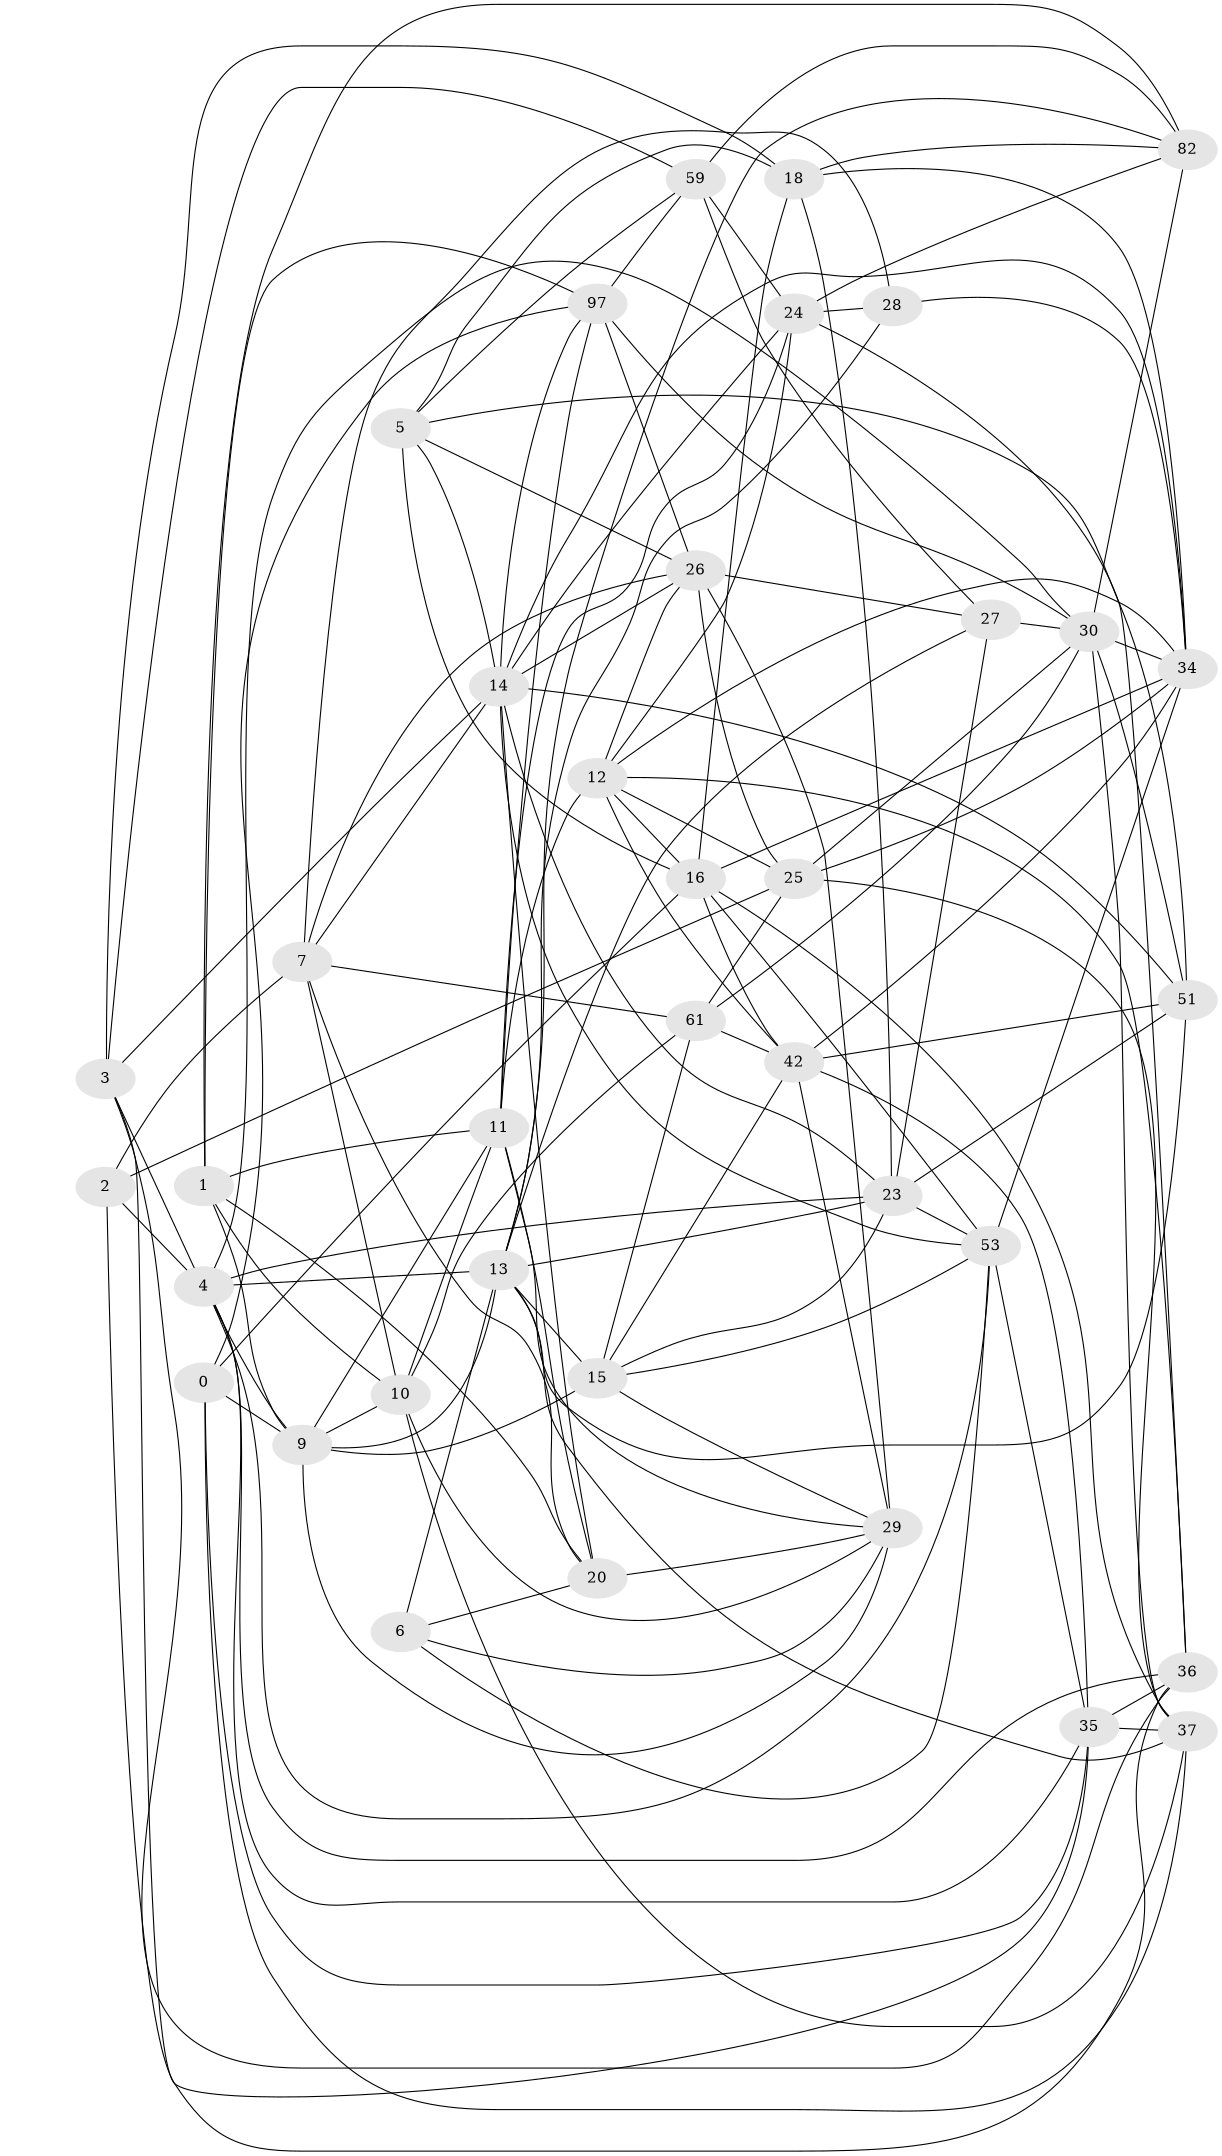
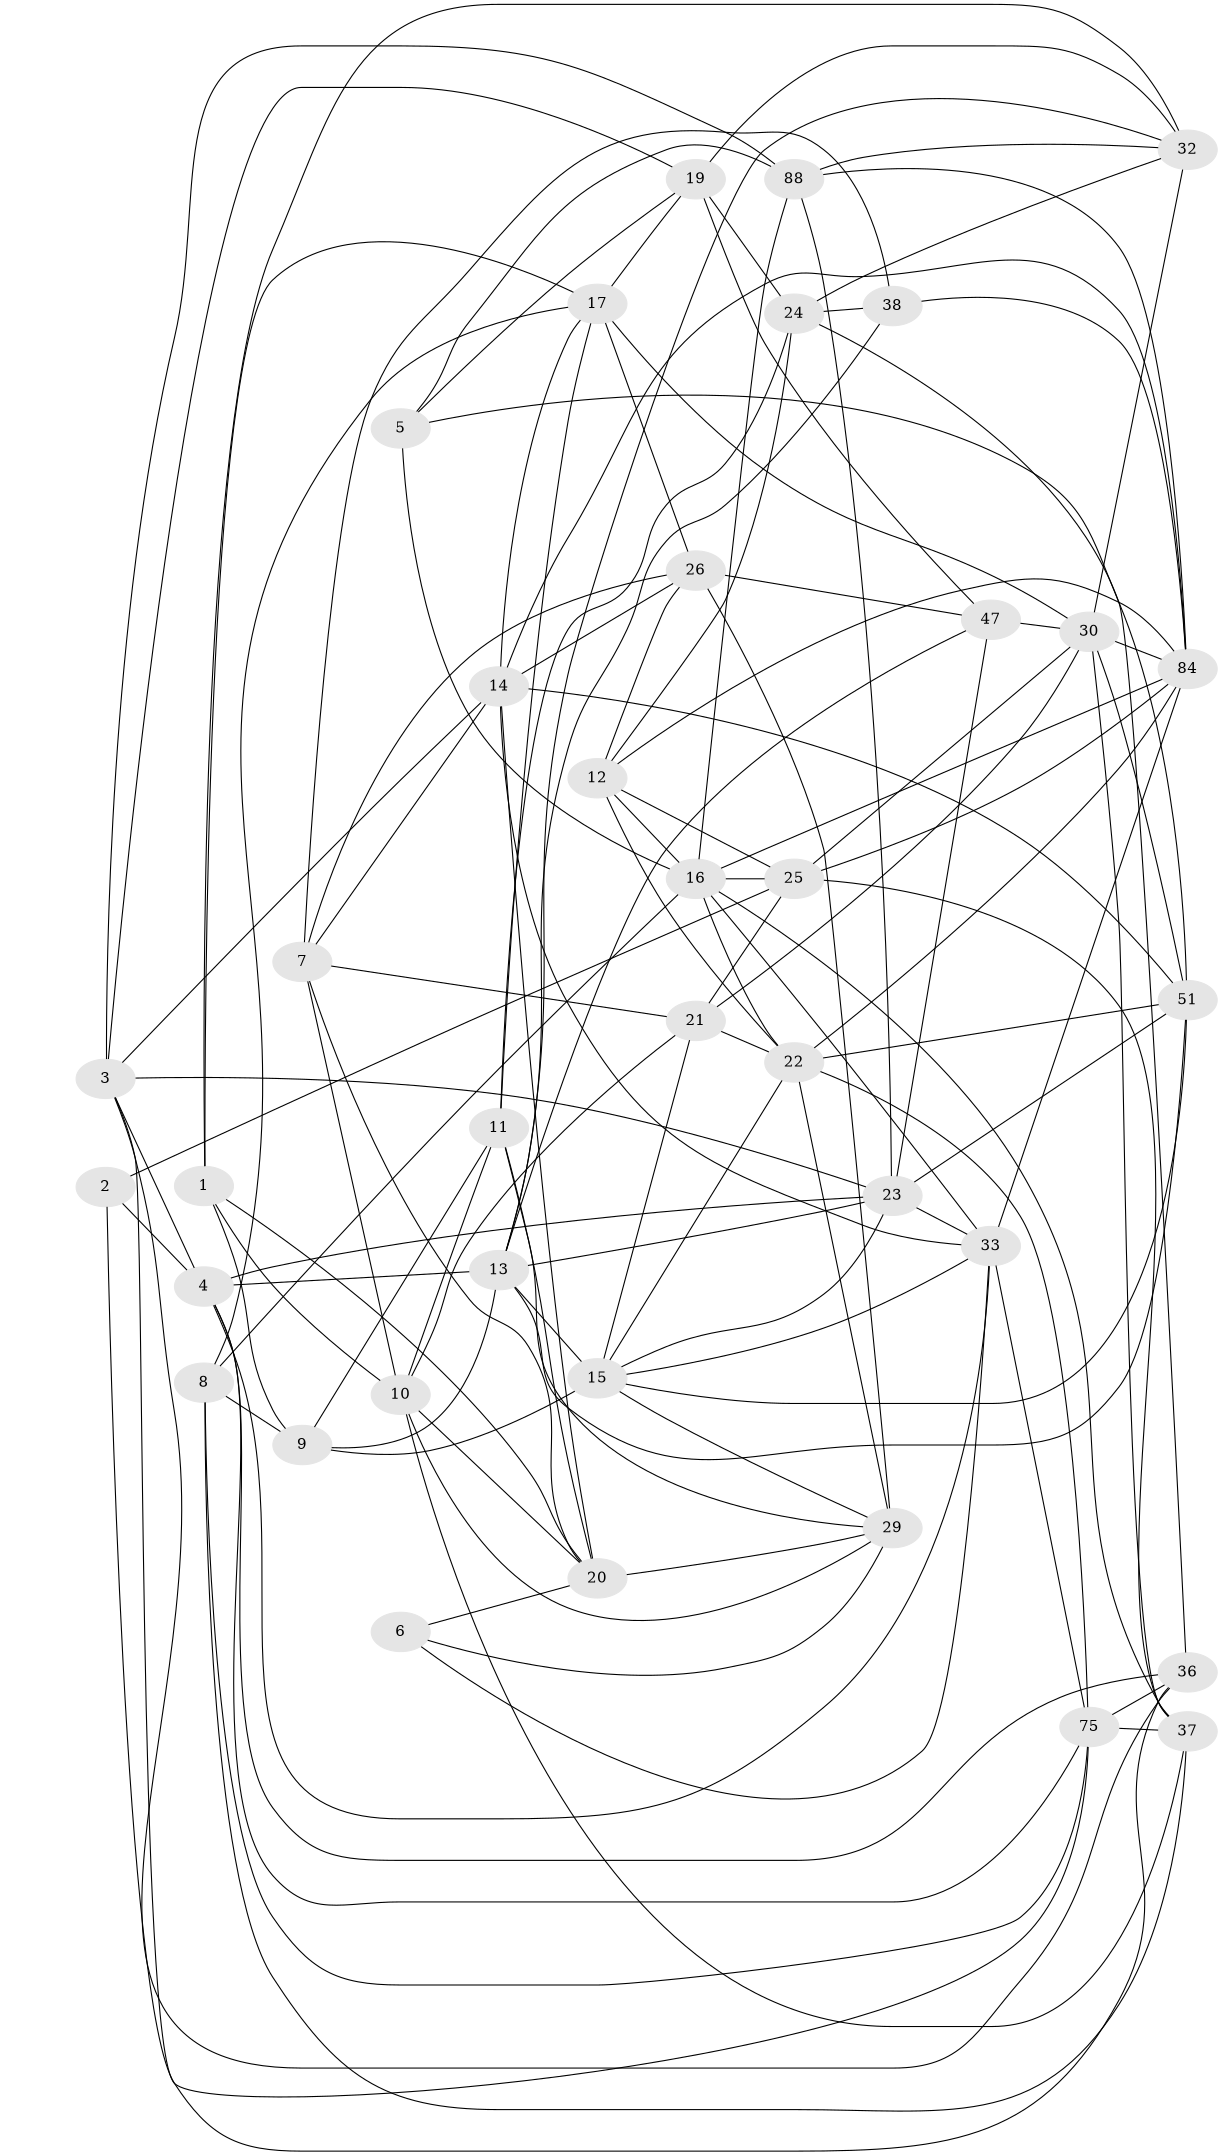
node "82": label "82" -> "32"
node "59": label "59" -> "19"
node "18": label "18" -> "88"
node "97": label "97" -> "17"
node "28": label "28" -> "38"
edge "30" -- "4": removed
edge "24" -- "14": removed
edge "5" -- "26": removed
edge "5" -- "14": removed
node "27": label "27" -> "47"
node "34": label "34" -> "84"
edge "26" -- "25": now "16" -- "25"
edge "12" -- "11": removed
edge "12" -- "36": removed
edge "14" -- "23": now "3" -- "23"
node "61": label "61" -> "21"
node "42": label "42" -> "22"
edge "7" -- "2": removed
edge "11" -- "1": removed
node "53": label "53" -> "33"
edge "4" -- "9": removed
node "0": label "0" -> "8"
edge "51" -- "15": added
edge "10" -- "9": now "10" -- "20"
edge "13" -- "6": removed
edge "13" -- "37": removed
node "35": label "35" -> "75"
edge "9" -- "29": removed
